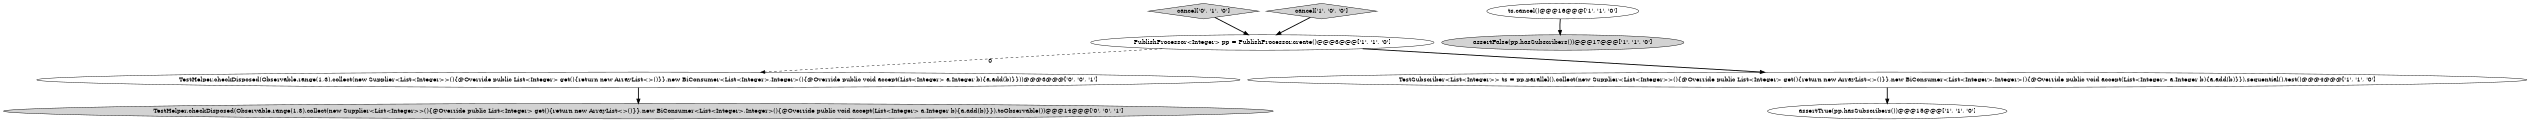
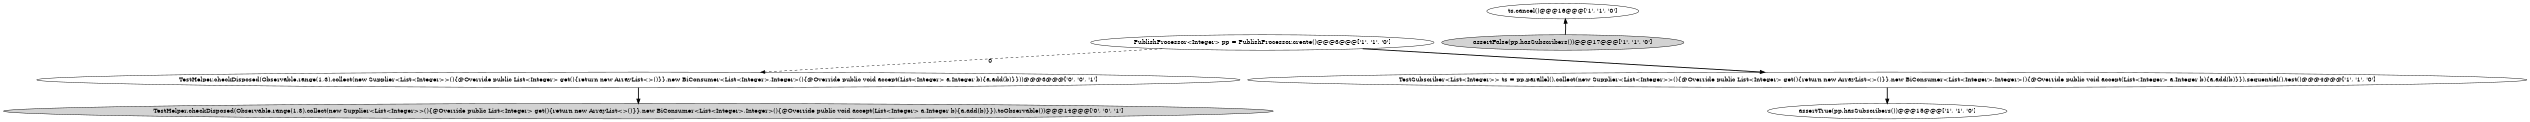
node "cancel['0', '1', '0']": removed
node "cancel['1', '0', '0']": removed
edge "ts.cancel()@@@16@@@['1', '1', '0']" -> "assertFalse(pp.hasSubscribers())@@@17@@@['1', '1', '0']": reversed
